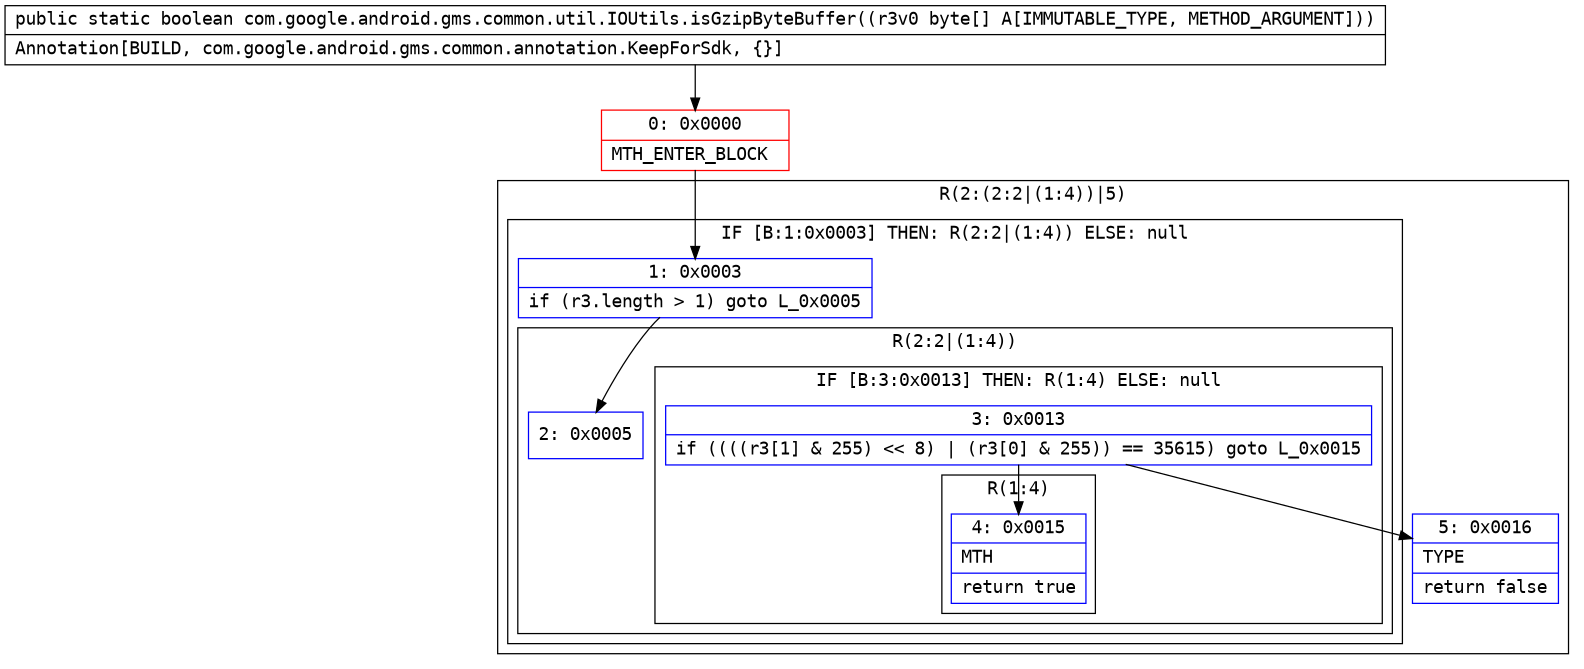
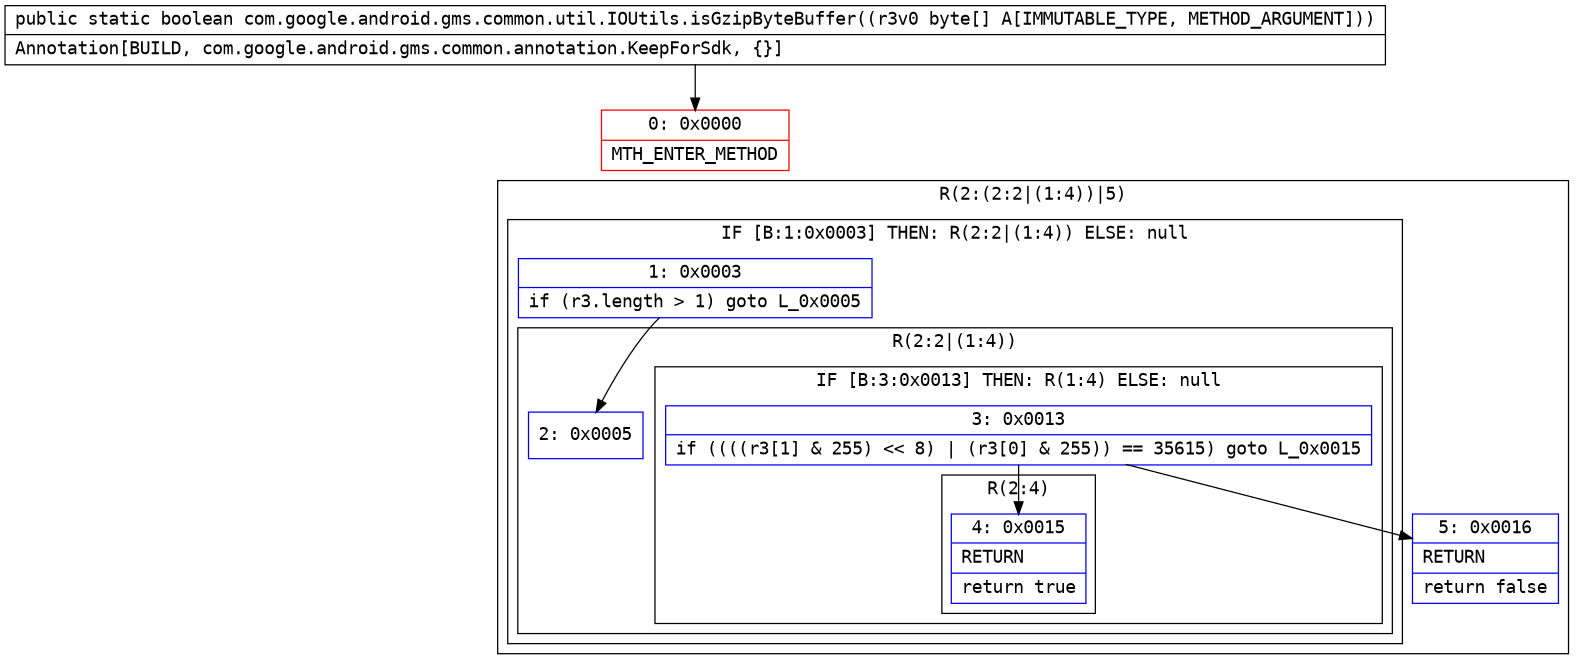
node "0: 0x0000": text "MTH_ENTER_BLOCK" -> "MTH_ENTER_METHOD"
edge "0: 0x0000" -> "1: 0x0003": removed
cluster "R(1:4)": label "R(1:4)" -> "R(2:4)"
node "4: 0x0015": text "MTH" -> "RETURN"
node "5: 0x0016": text "TYPE" -> "RETURN"
